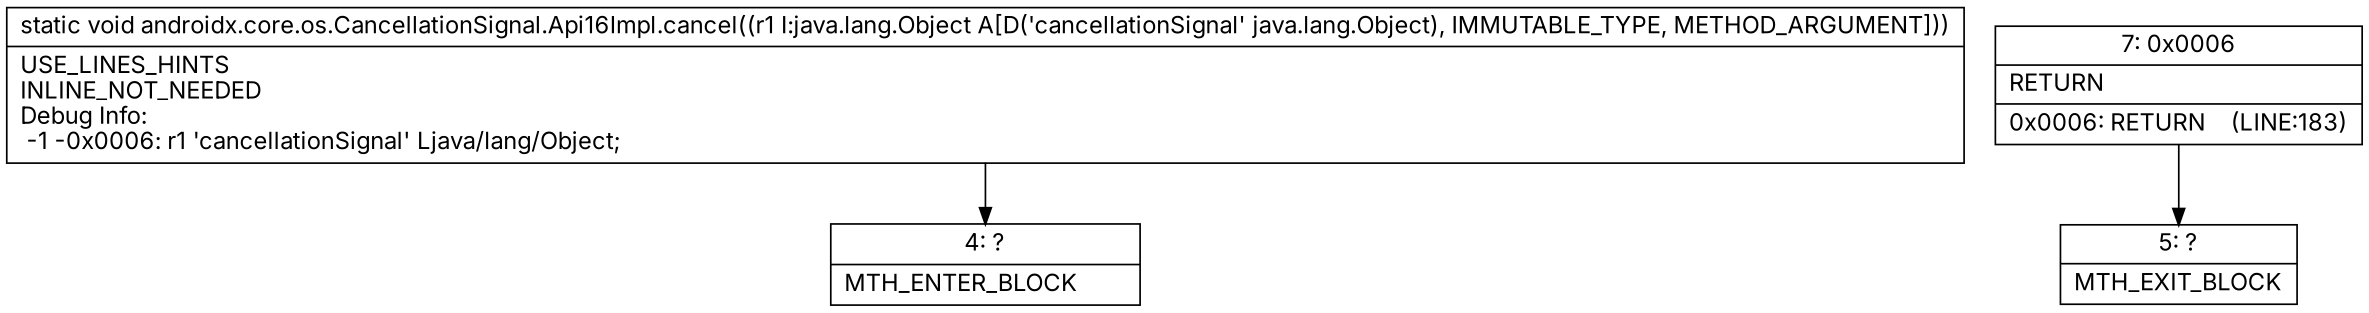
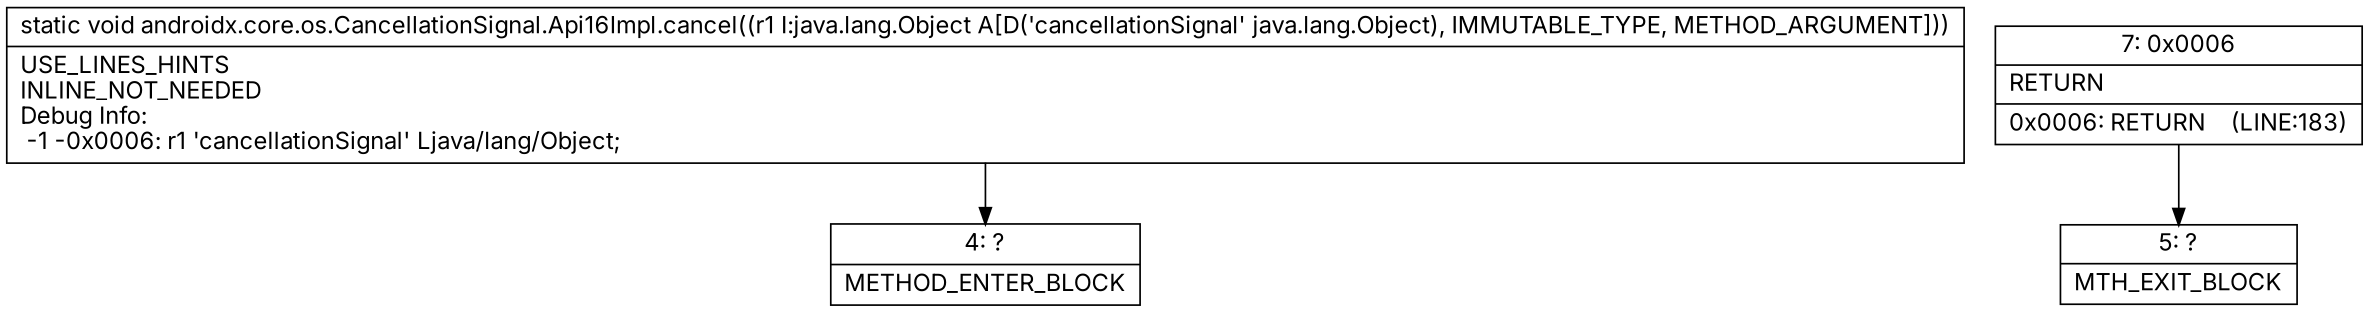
node "4: ?": text "MTH_ENTER_BLOCK" -> "METHOD_ENTER_BLOCK"
